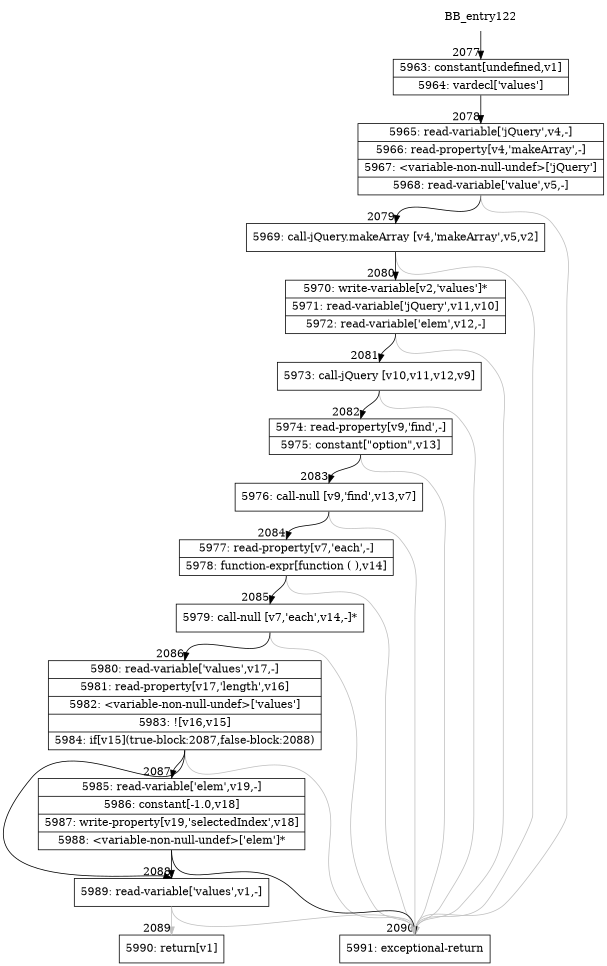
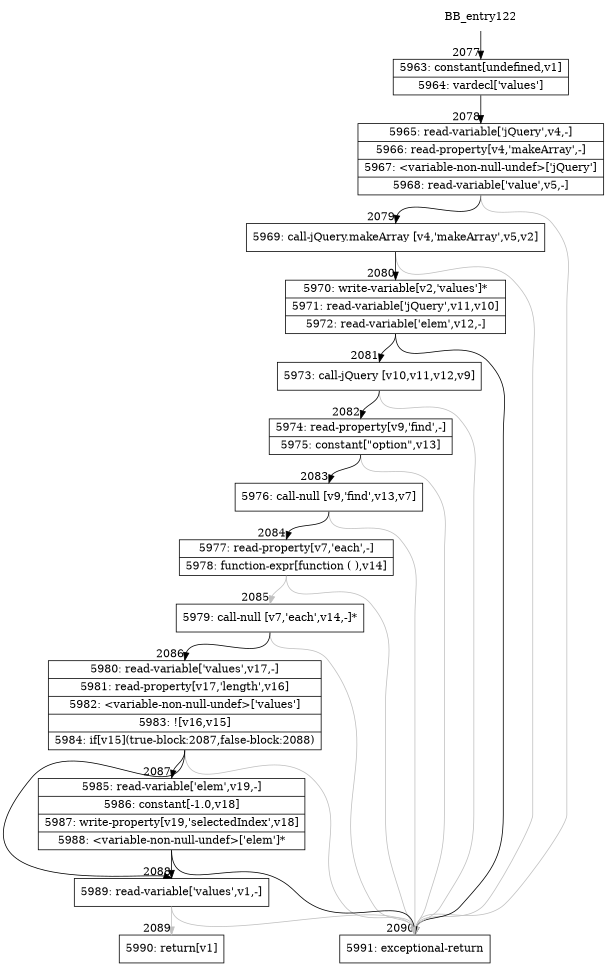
edge "5977: read-property[v7,'each',-]" -> "5979: call-null [v7,'each',v14,-]*": color black -> gray
edge "5970: write-variable[v2,'values']*" -> "5991: exceptional-return": color gray -> black
